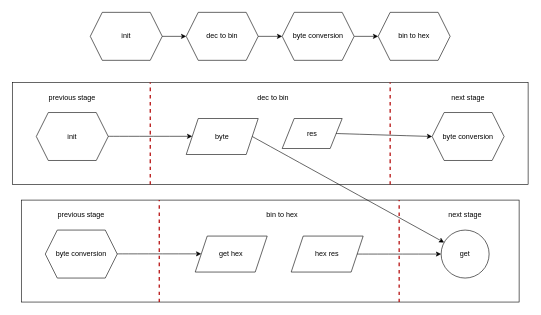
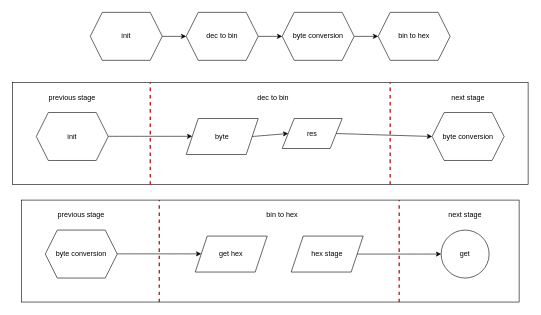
edge "byte" -> "get": now "byte" -> "res"
node "hex res": label "hex res" -> "hex stage"
